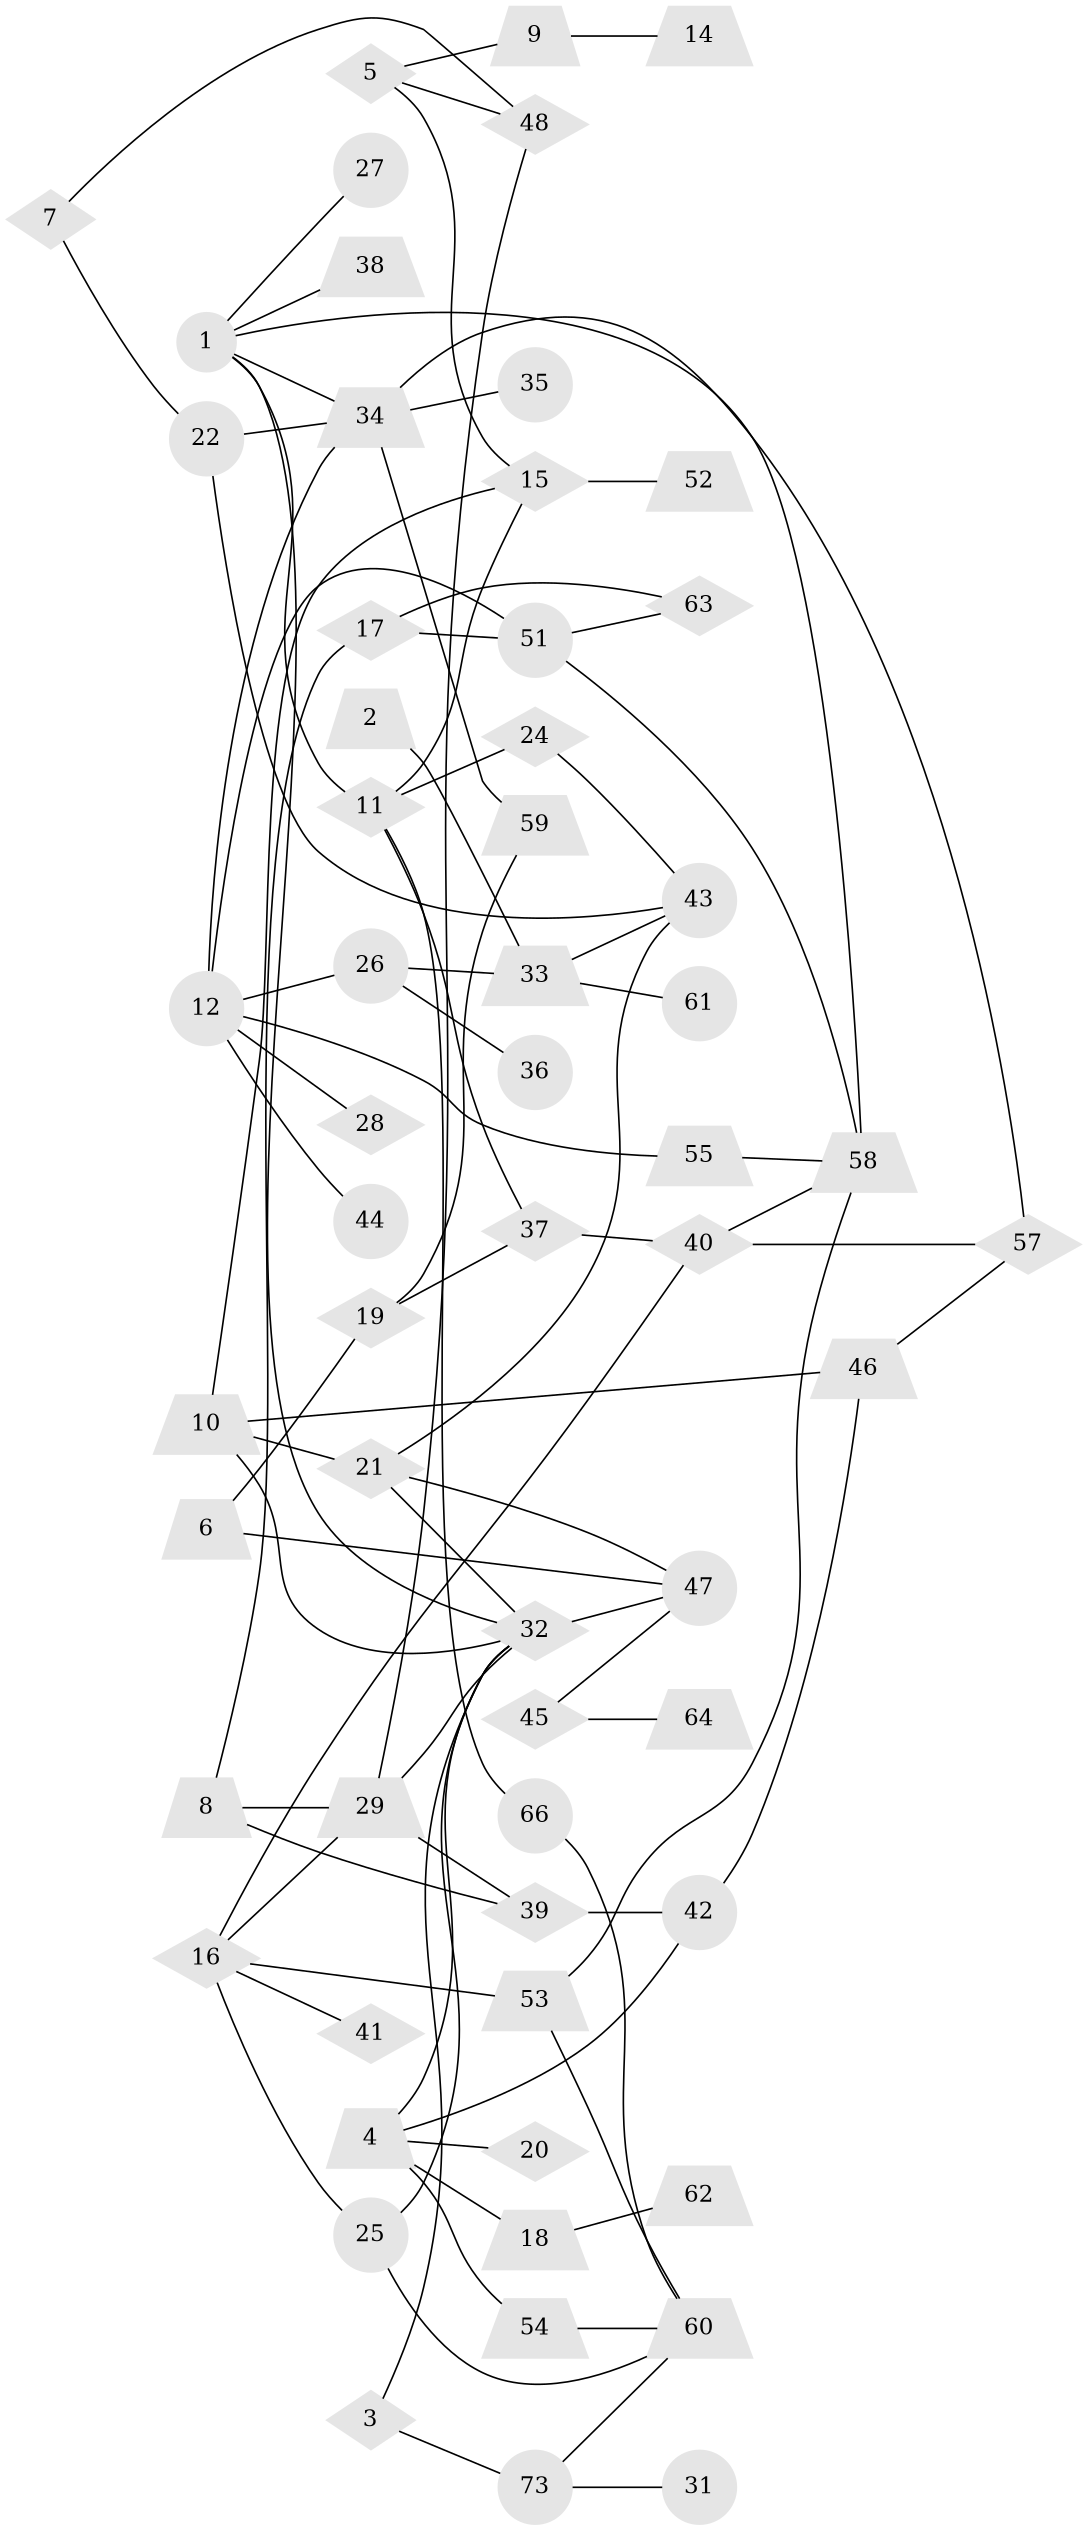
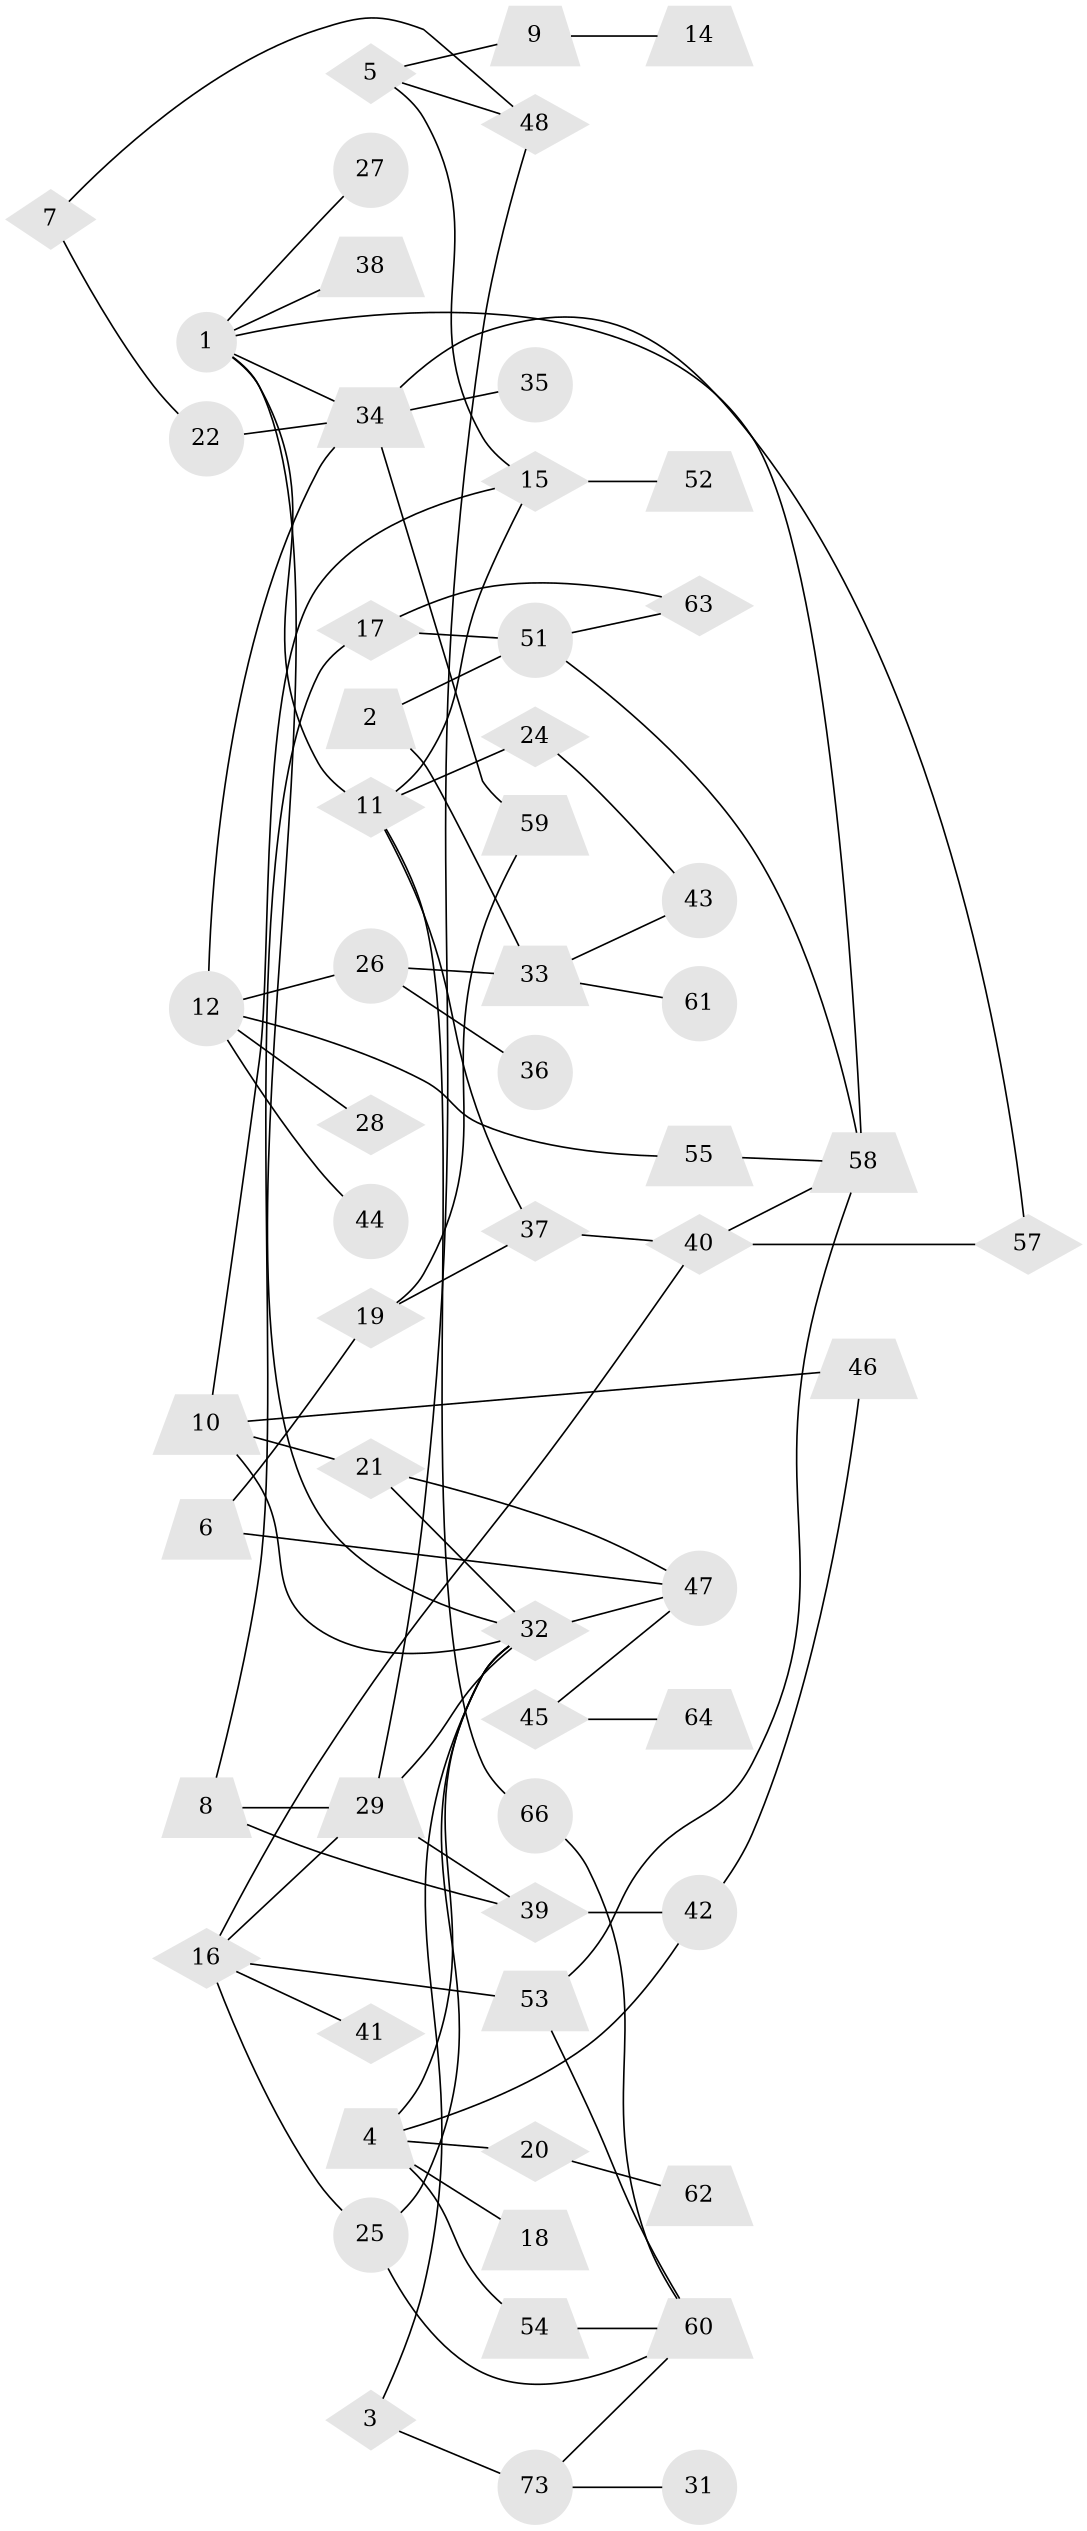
edge "51" -- "12": now "51" -- "2"
edge "22" -- "43": removed
edge "43" -- "21": removed
edge "57" -- "46": removed
edge "62" -- "18": now "62" -- "20"
